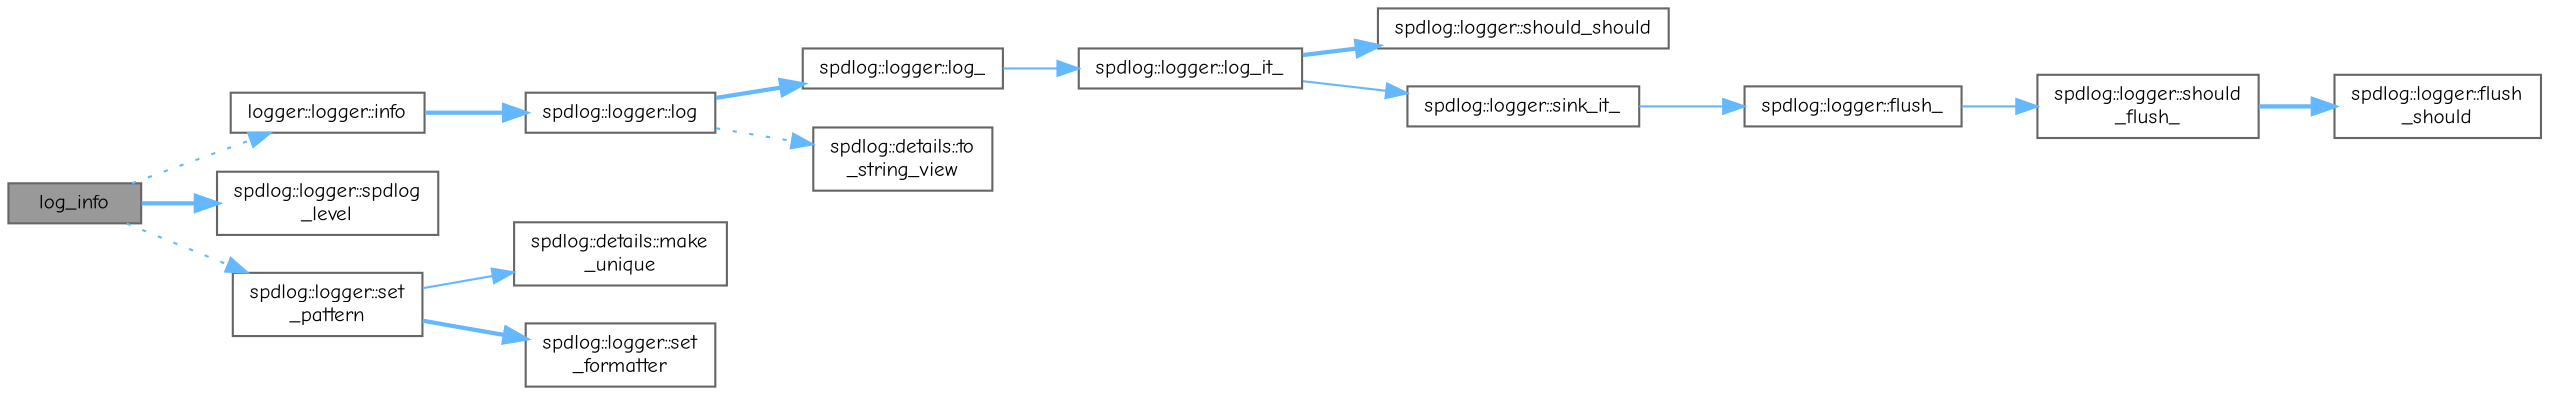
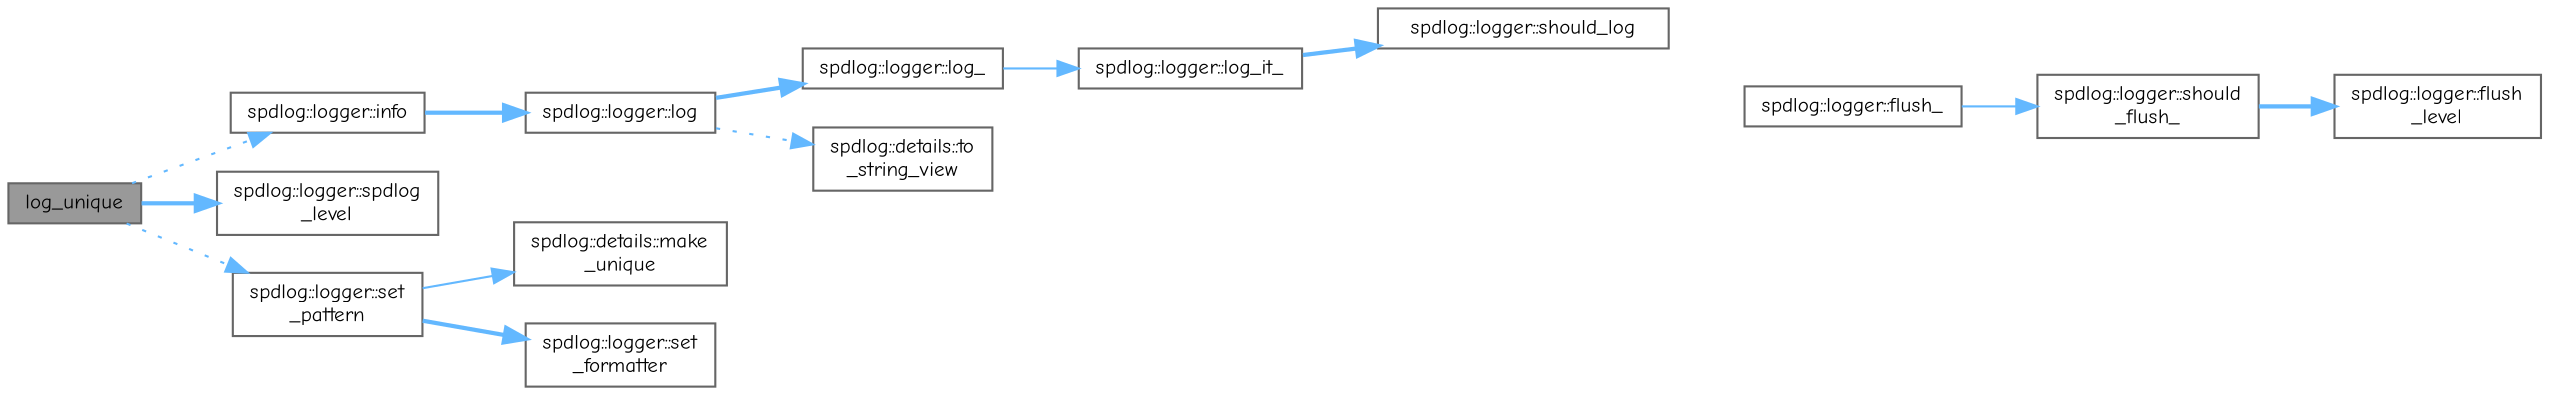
node "spdlog::logger::should_should": label "spdlog::logger::should_should" -> "spdlog::logger::should_log"
node "spdlog::logger::sink_it_": removed
node "spdlog::logger::flush _should": label "spdlog::logger::flush _should" -> "spdlog::logger::flush _level"
node "logger::logger::info": label "logger::logger::info" -> "spdlog::logger::info"
node "log_info": label "log_info" -> "log_unique"
